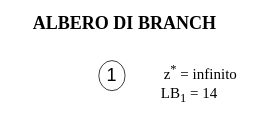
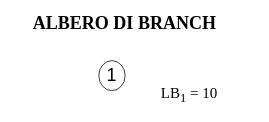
node "z* = infinito": removed
node "LB1 = 14": label "LB1 = 14" -> "LB1 = 10"
